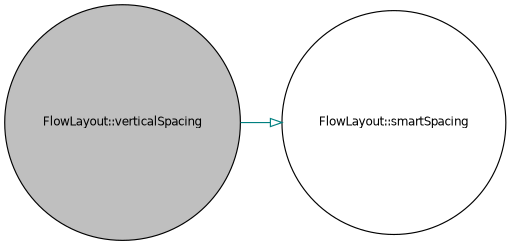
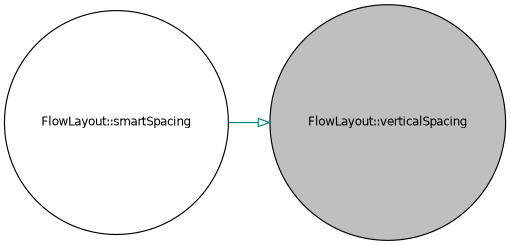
edge "FlowLayout::verticalSpacing" -> "FlowLayout::smartSpacing": reversed
